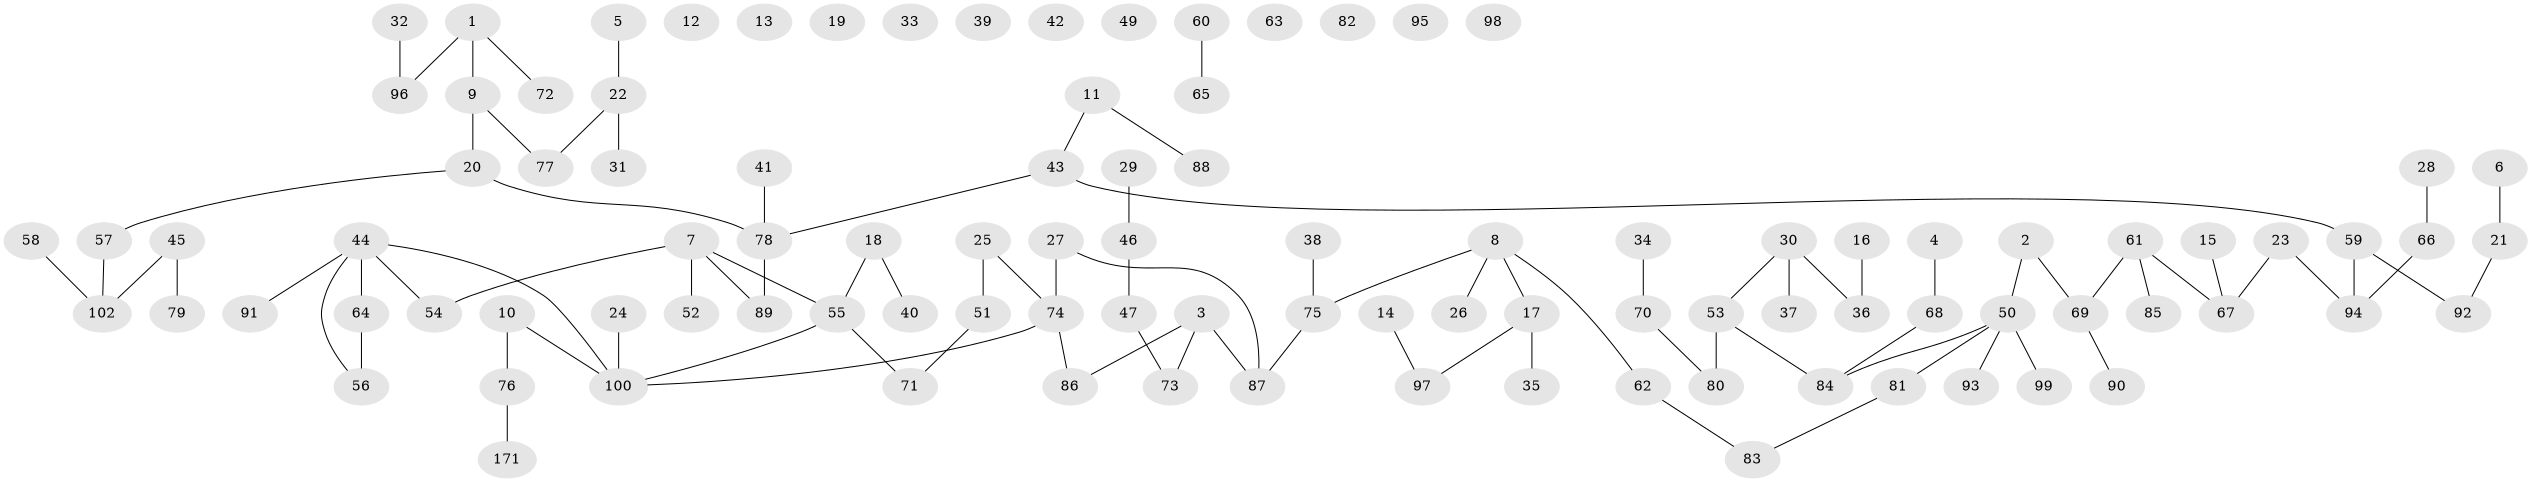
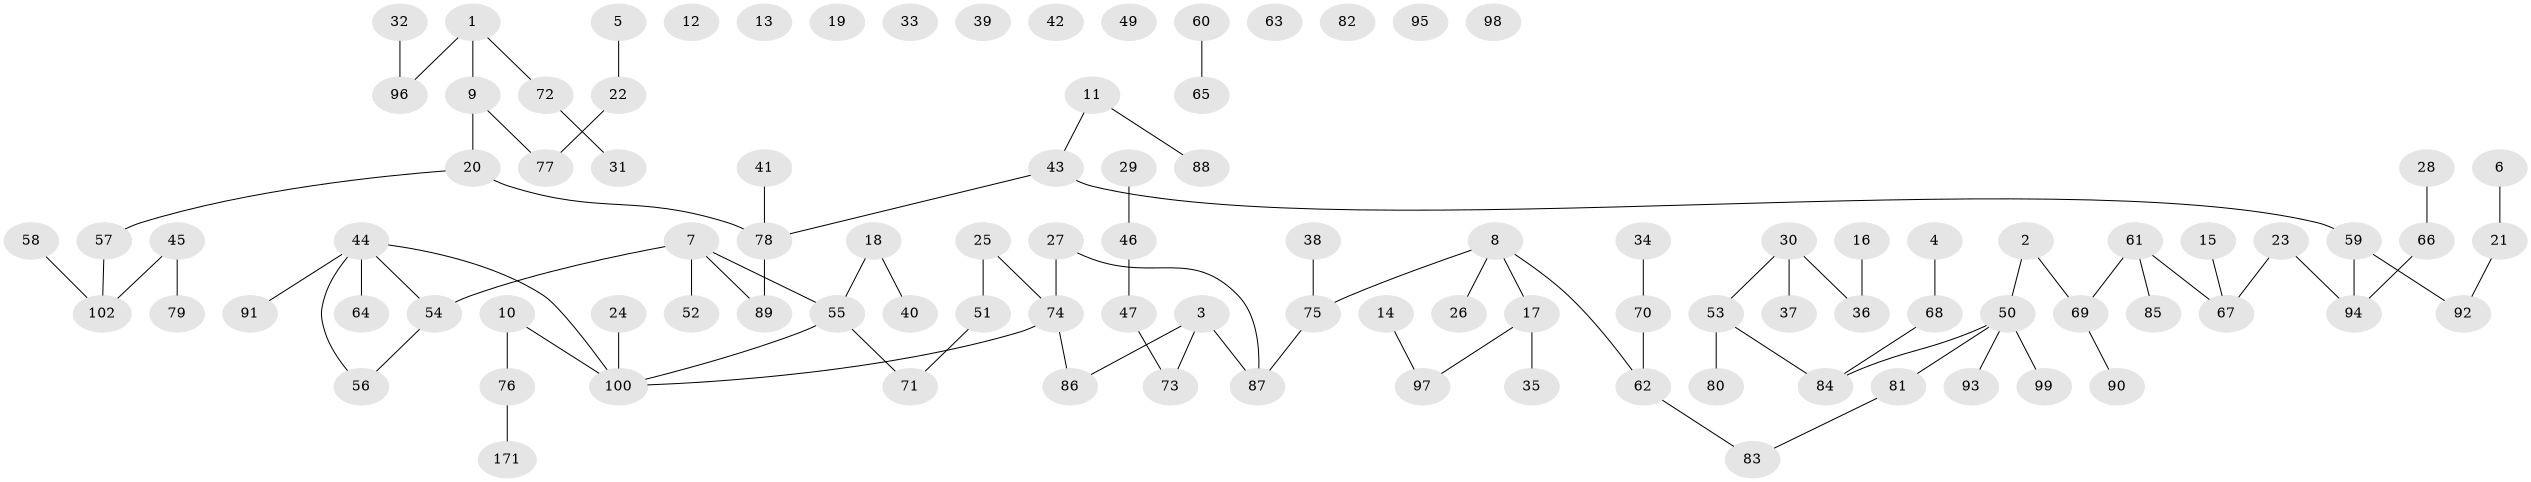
edge "22" -- "31": now "72" -- "31"
edge "64" -- "56": now "54" -- "56"
edge "70" -- "80": now "70" -- "62"
